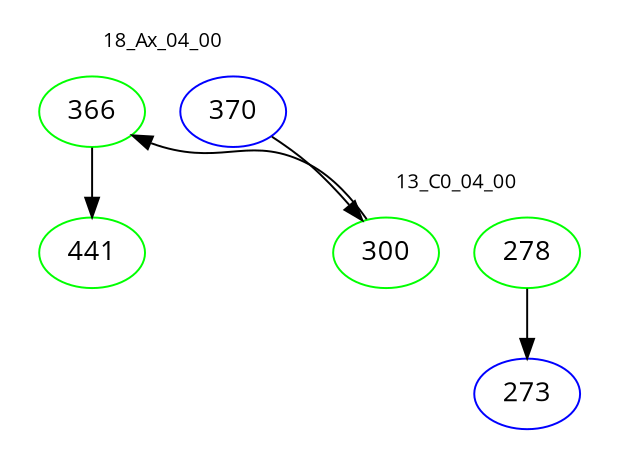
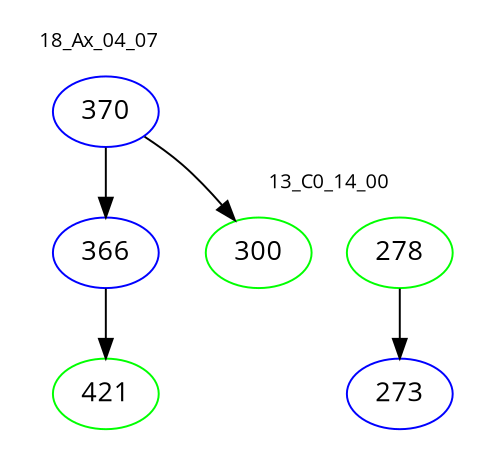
cluster "18_Ax_04_00": label "18_Ax_04_00" -> "18_Ax_04_07"
node "366": color green -> blue
edge "300" -> "366": now "370" -> "366"
cluster "13_C0_04_00": label "13_C0_04_00" -> "13_C0_14_00"
node "441": label "441" -> "421"
